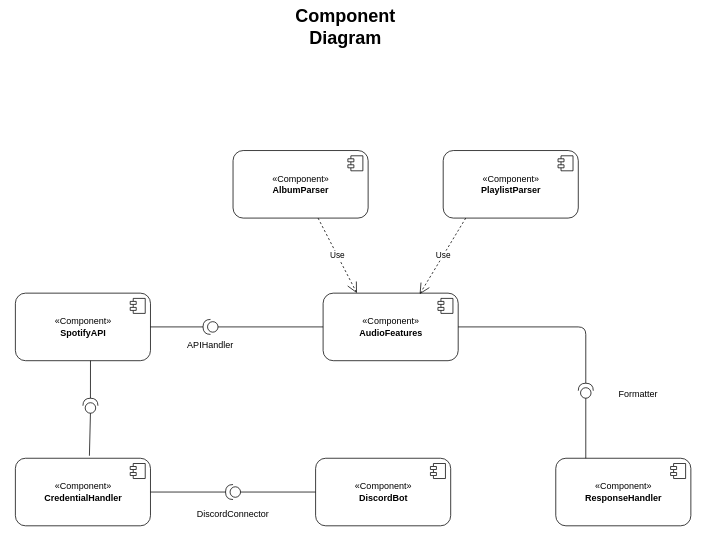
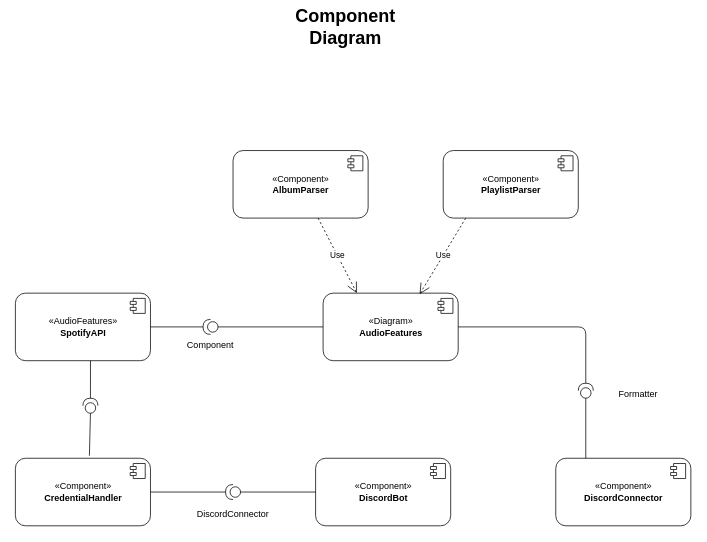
node "«Component» SpotifyAPI": label "«Component» SpotifyAPI" -> "«AudioFeatures» SpotifyAPI"
node "«Component» AudioFeatures": label "«Component» AudioFeatures" -> "«Diagram» AudioFeatures"
node "APIHandler": label "APIHandler" -> "Component"
node "«Component» ResponseHandler": label "«Component» ResponseHandler" -> "«Component» DiscordConnector"
